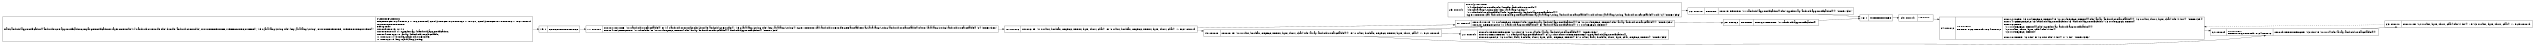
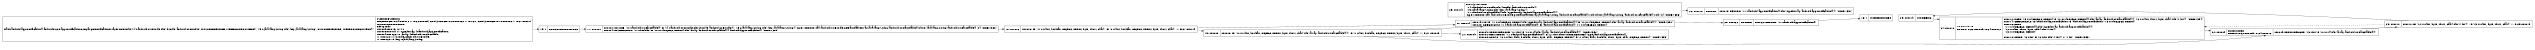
edge "26: 0x001e" -> "16: ?": removed
edge "16: ?" -> "29: 0x001b": now "23: 0x0010" -> "29: 0x001b"
node "29: 0x001b": text "VIRTUAL" -> "SYNTHETIC"
node "24: 0x0012": text "LOOP_END" -> "LOOP_MOVE"
node "22: 0x000f": text "LOOP_NEW" -> "LOOP_START"
